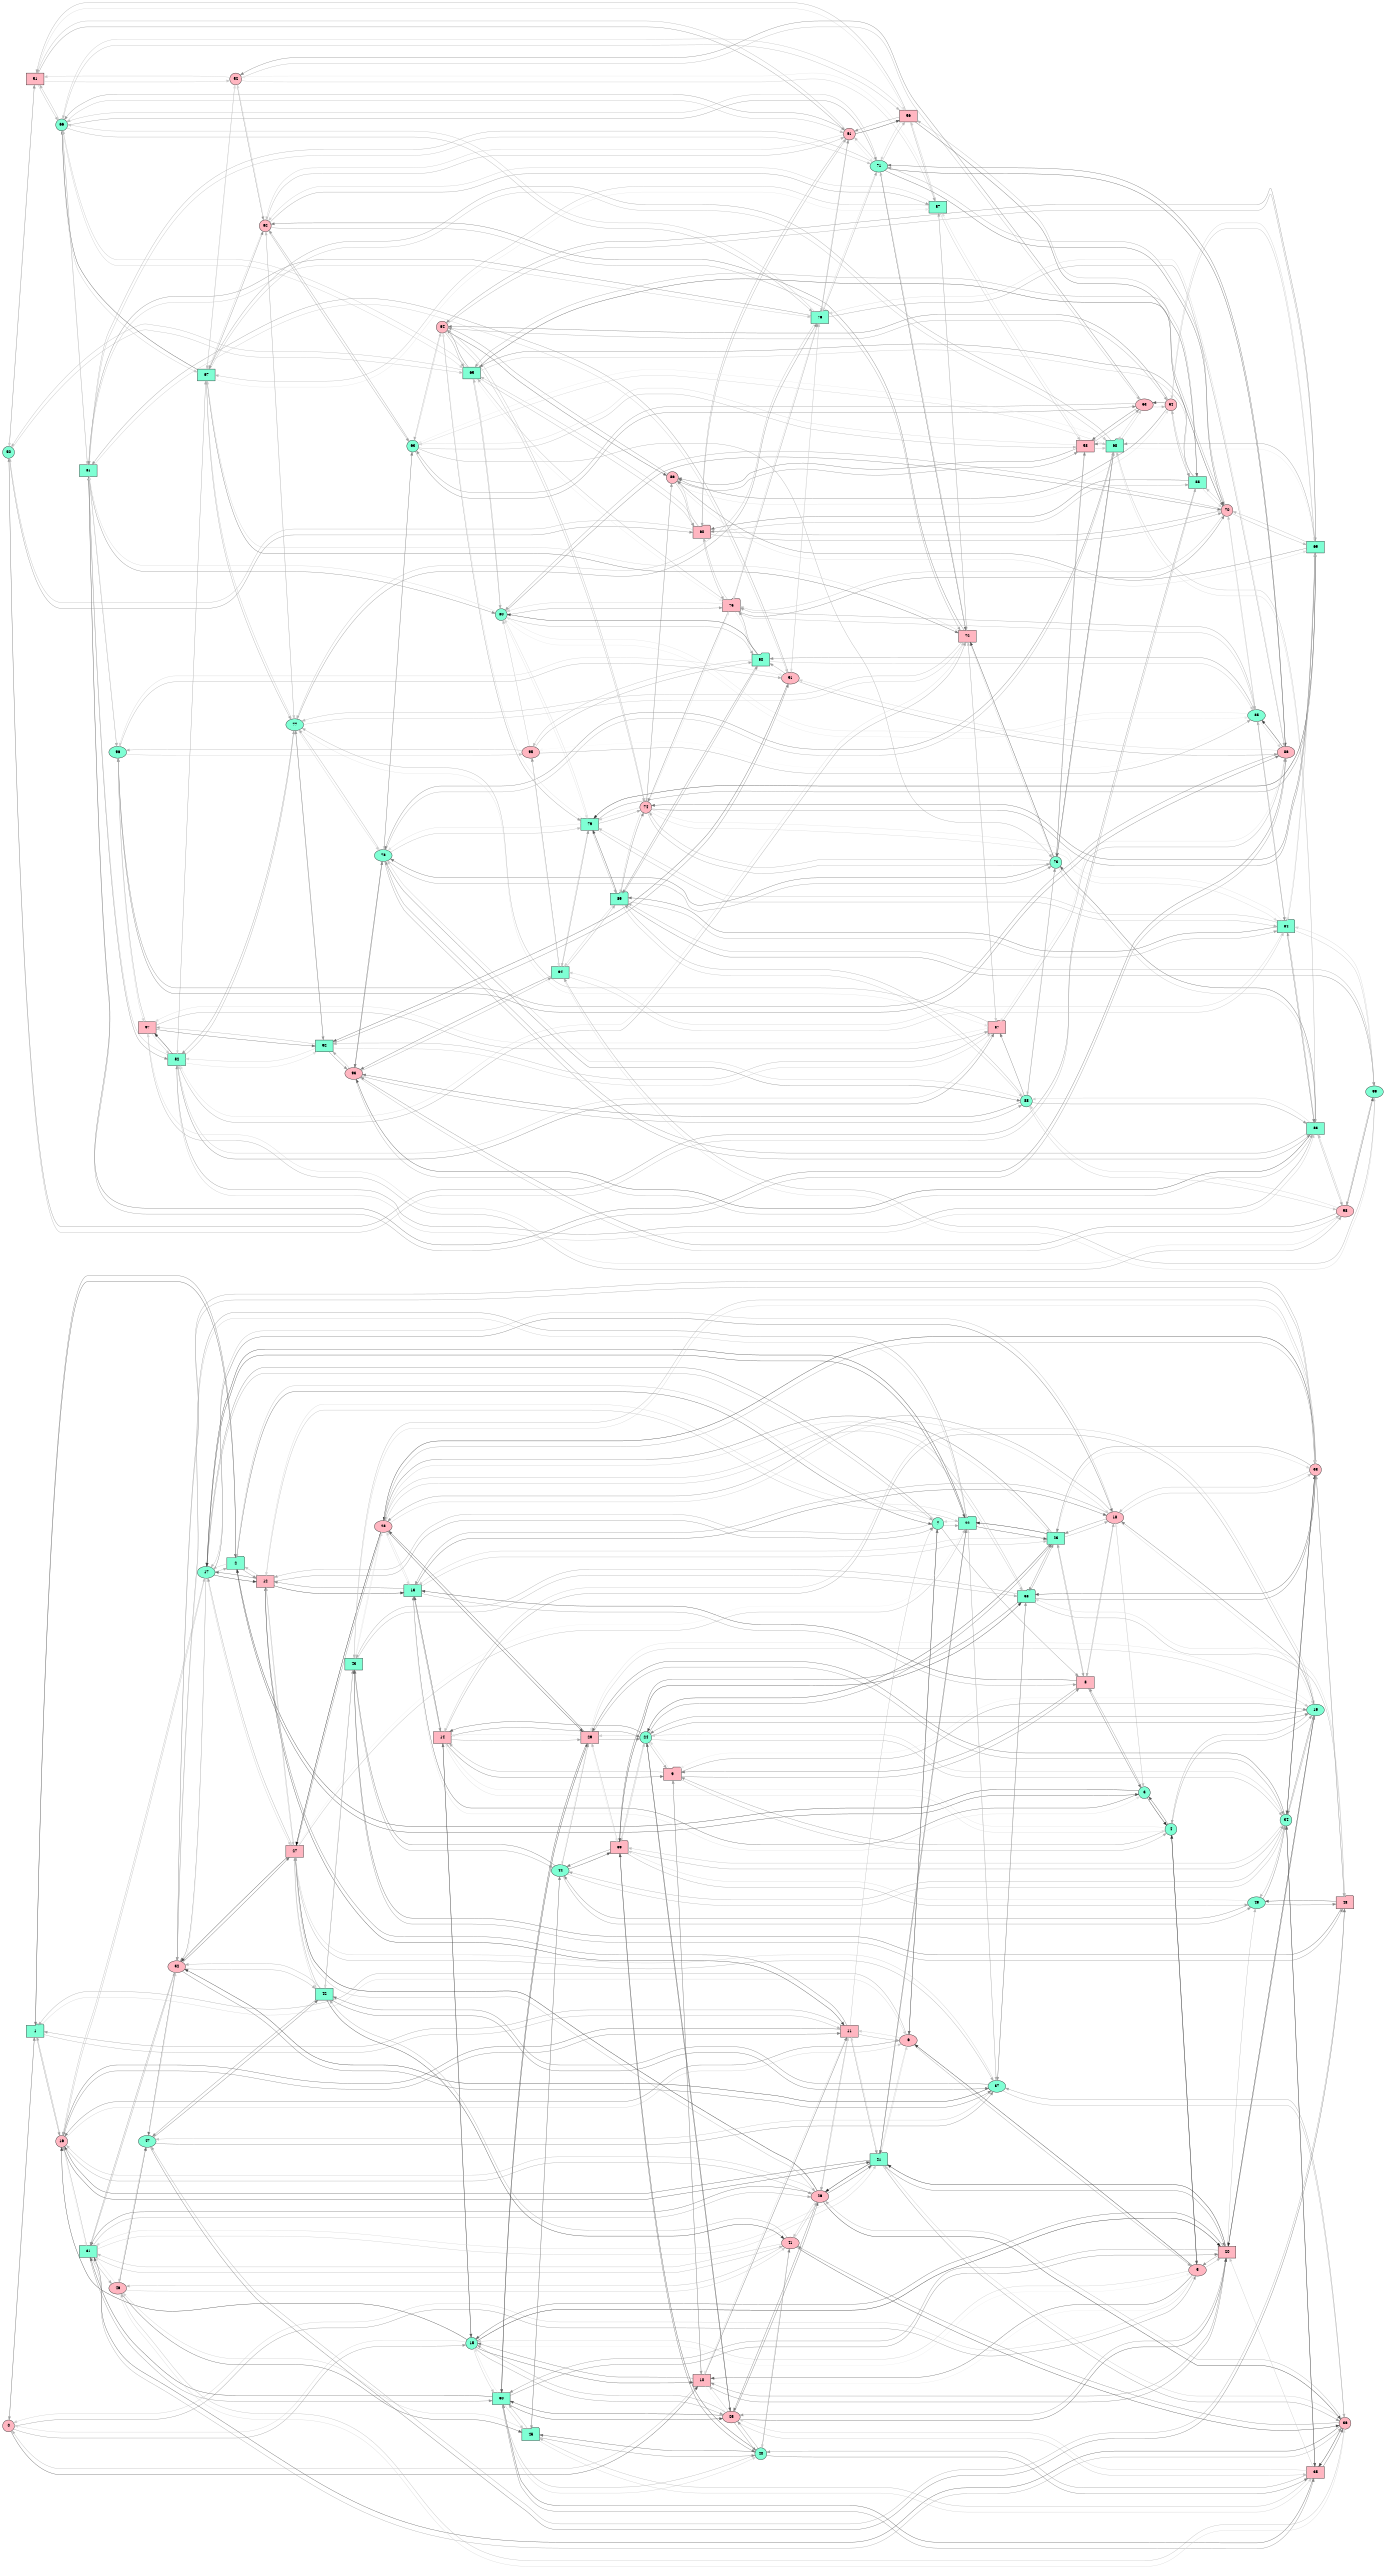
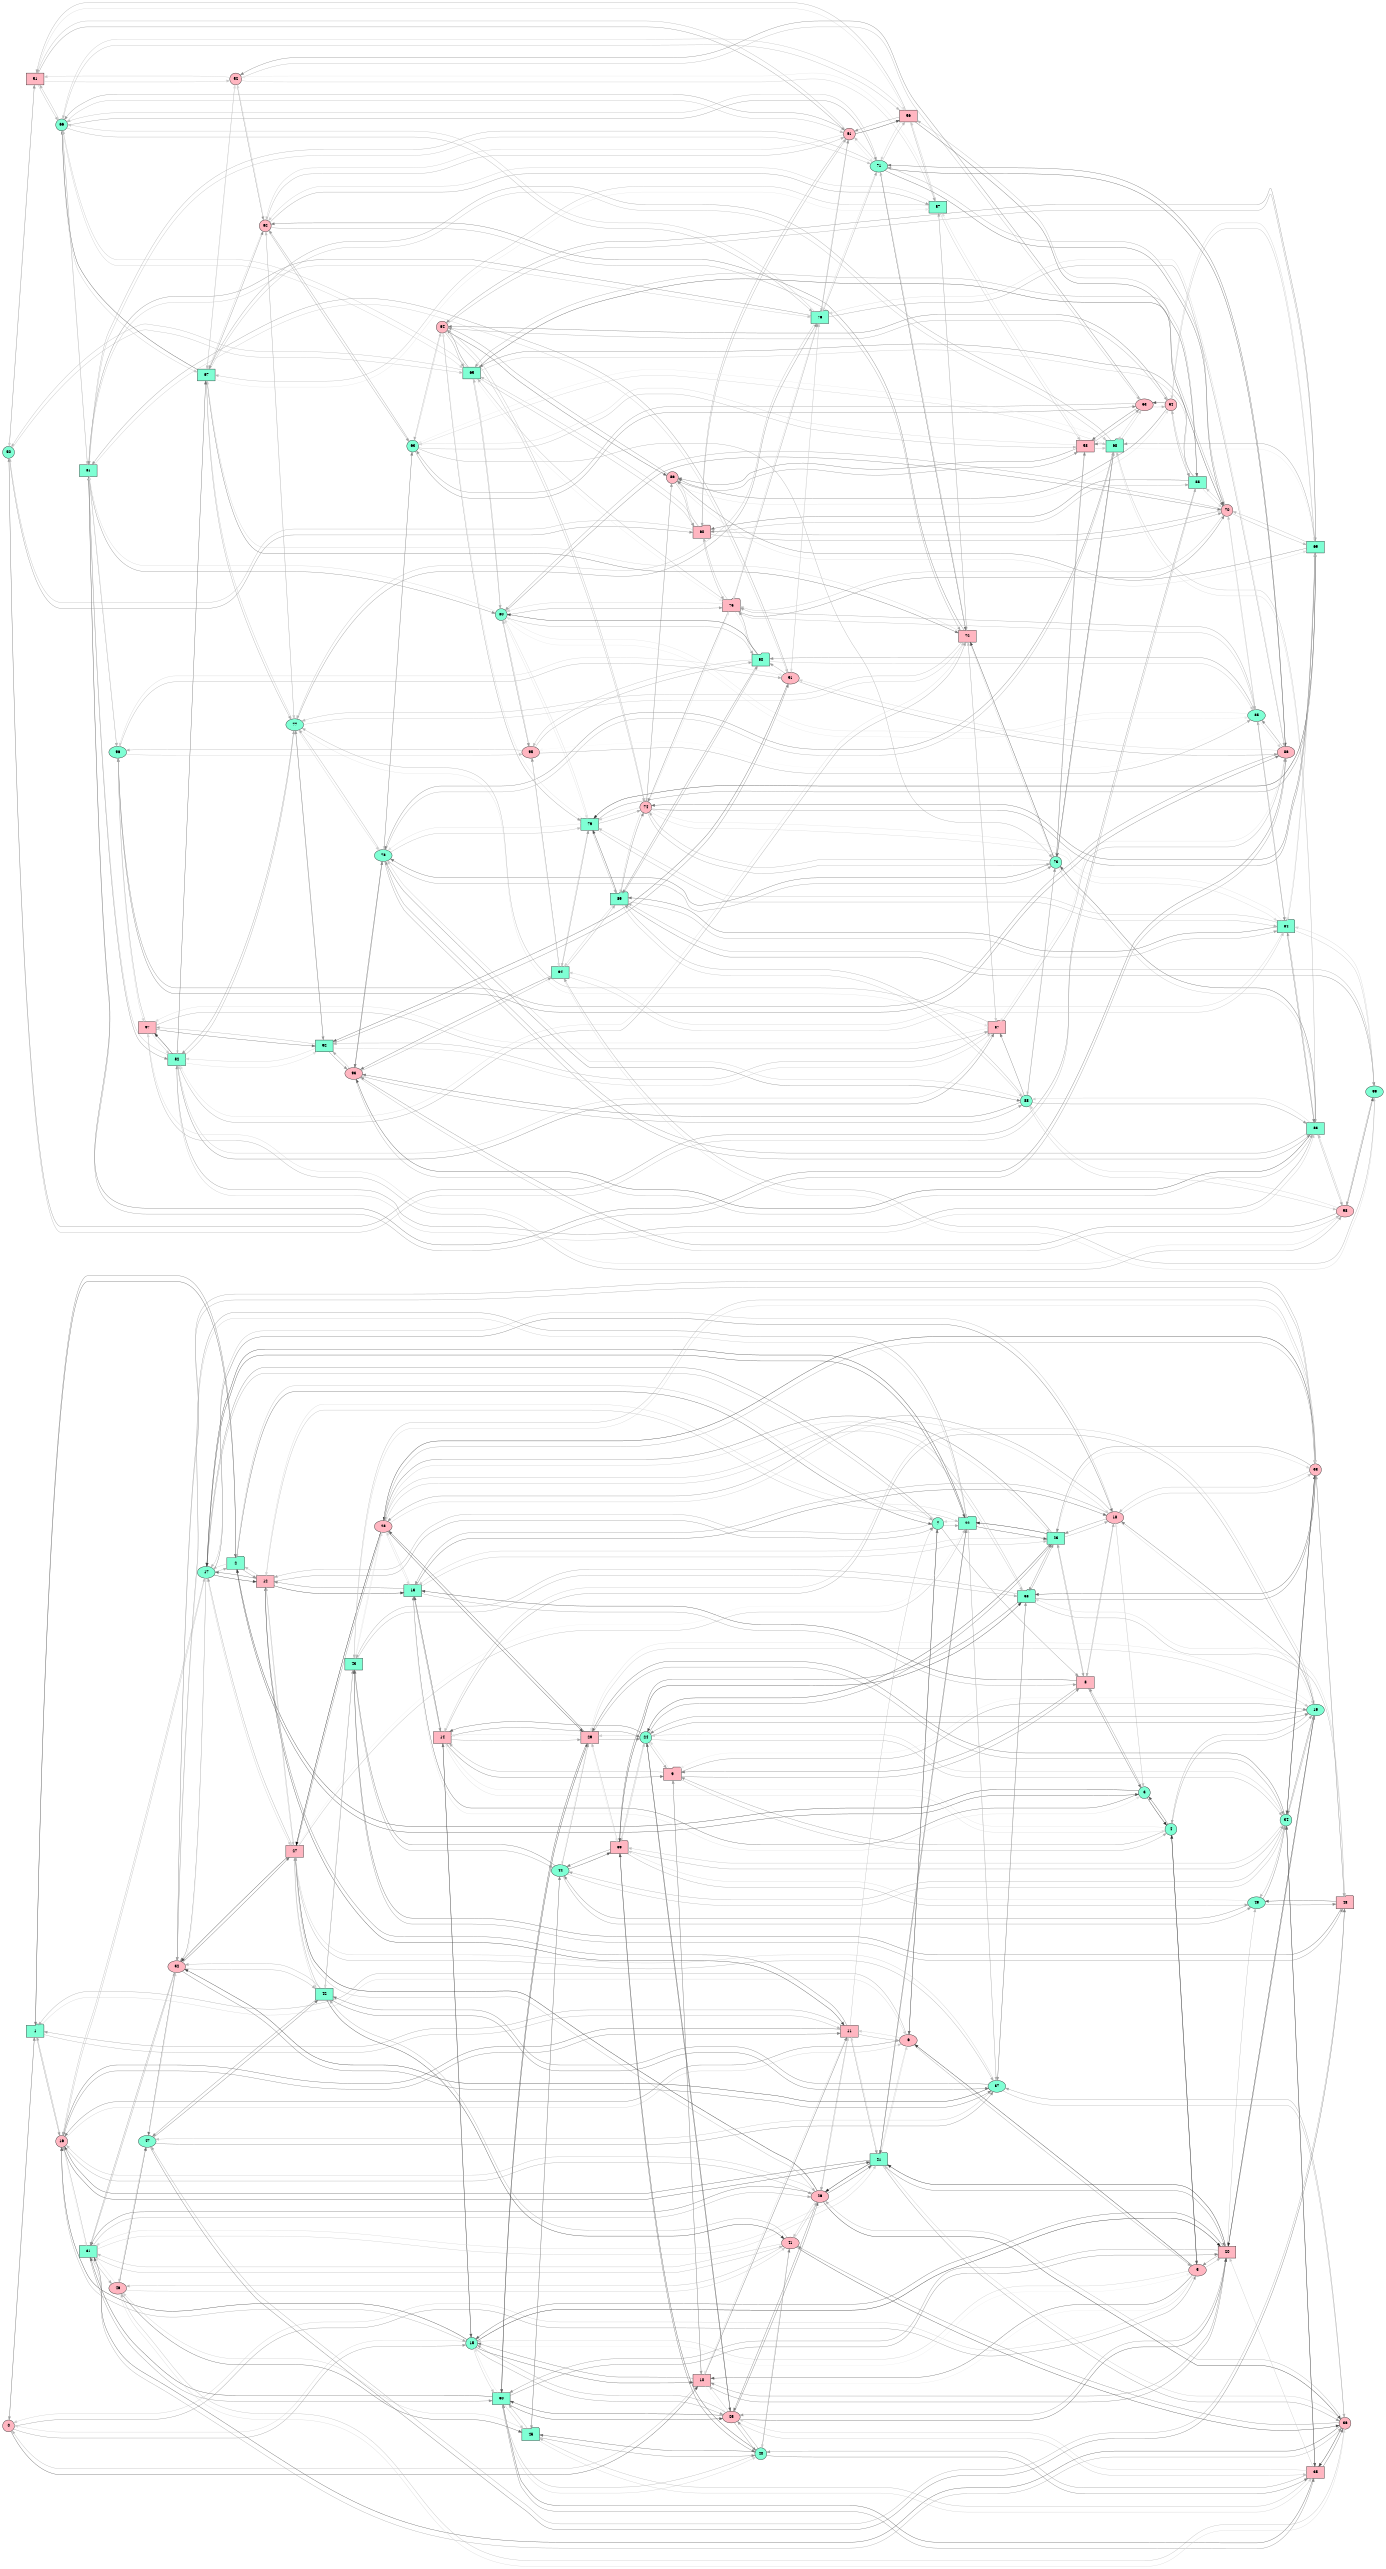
edge "80" -> "95": added
edge "82" -> "67": color #adadad -> #6b6b6b
edge "86" -> "85": color #373737 -> #8d8d8d
edge "16" -> "15": added
